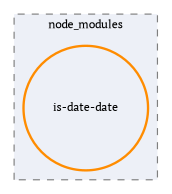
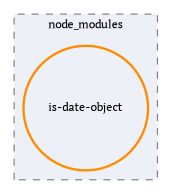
node "is-date-date": label "is-date-date" -> "is-date-object"
